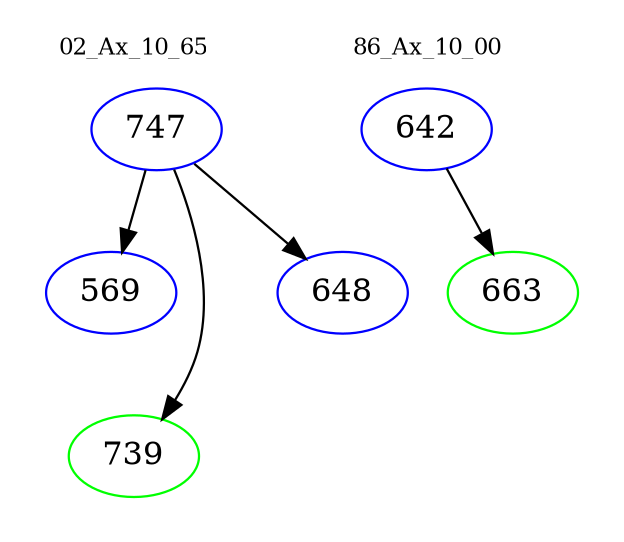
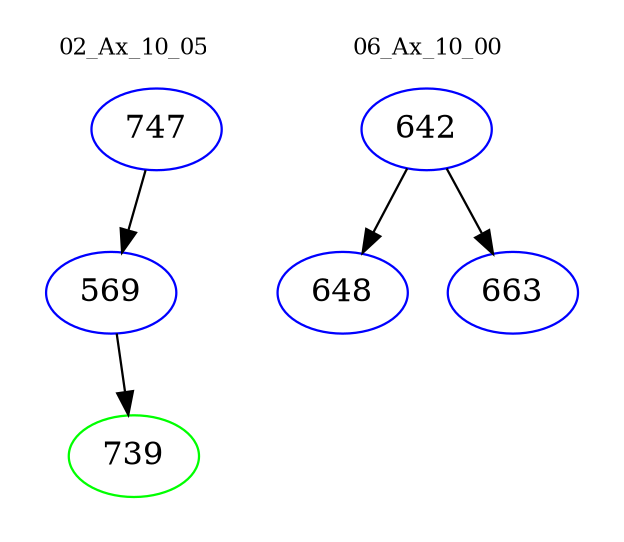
cluster "02_Ax_10_65": label "02_Ax_10_65" -> "02_Ax_10_05"
cluster "86_Ax_10_00": label "86_Ax_10_00" -> "06_Ax_10_00"
edge "747" -> "648": now "642" -> "648"
edge "747" -> "739": now "569" -> "739"
node "663": color green -> blue
